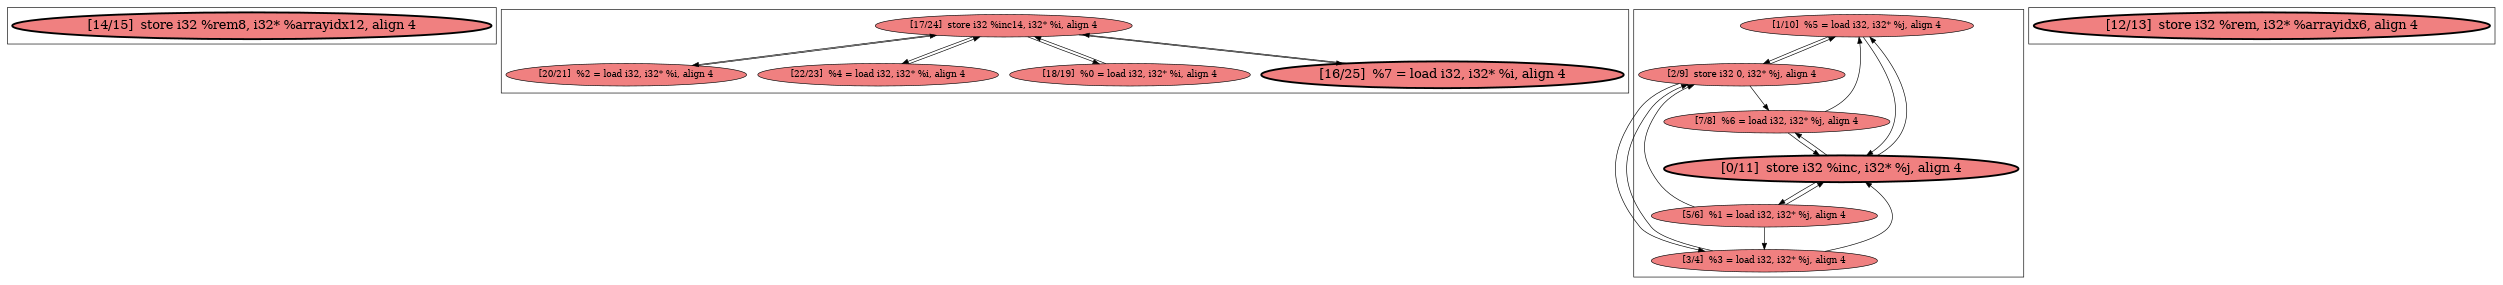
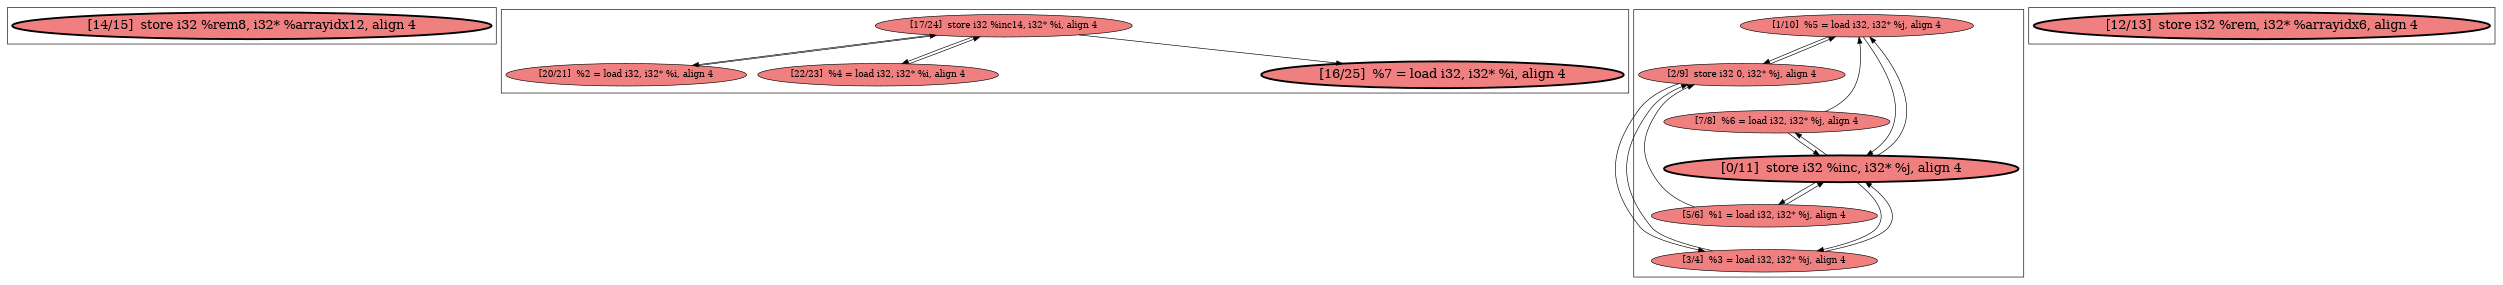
edge "[16/25]  %7 = load i32, i32* %i, align 4" -> "[17/24]  store i32 %inc14, i32* %i, align 4": removed
node "[18/19]  %0 = load i32, i32* %i, align 4": removed
edge "[2/9]  store i32 0, i32* %j, align 4" -> "[7/8]  %6 = load i32, i32* %j, align 4": removed
edge "[5/6]  %1 = load i32, i32* %j, align 4" -> "[3/4]  %3 = load i32, i32* %j, align 4": now "[0/11]  store i32 %inc, i32* %j, align 4" -> "[3/4]  %3 = load i32, i32* %j, align 4"
